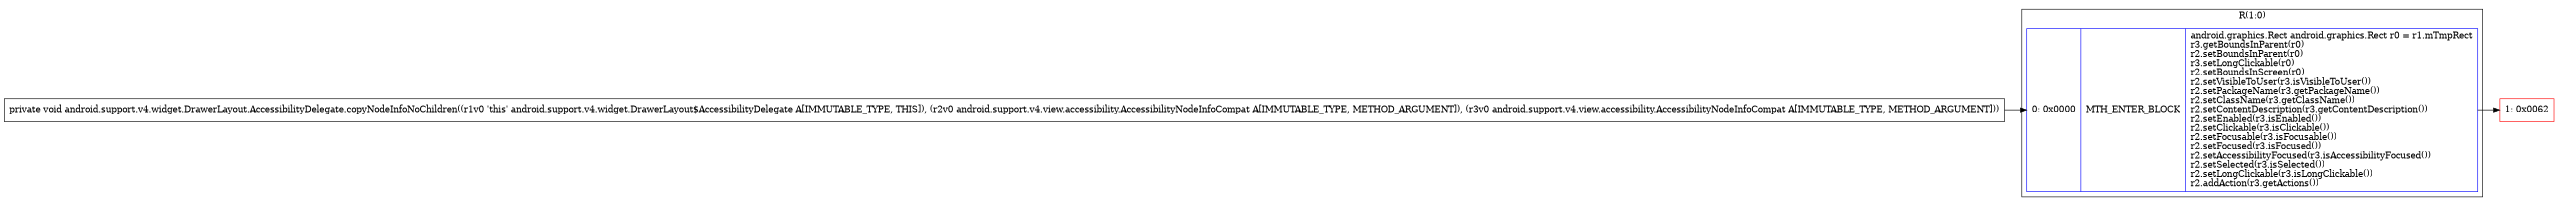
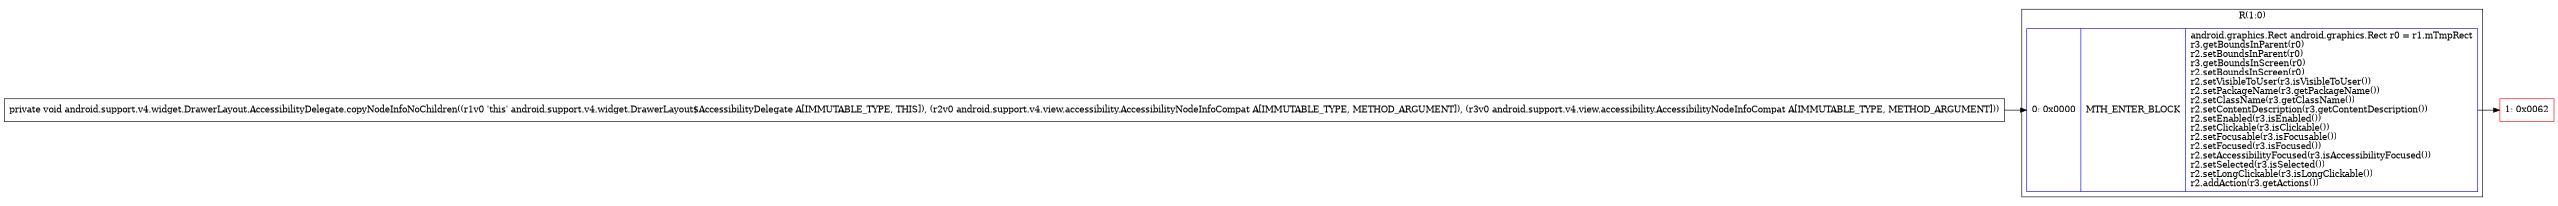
node "0: 0x0000": text "r3.setLongClickable(r0)" -> "r3.getBoundsInScreen(r0)"
